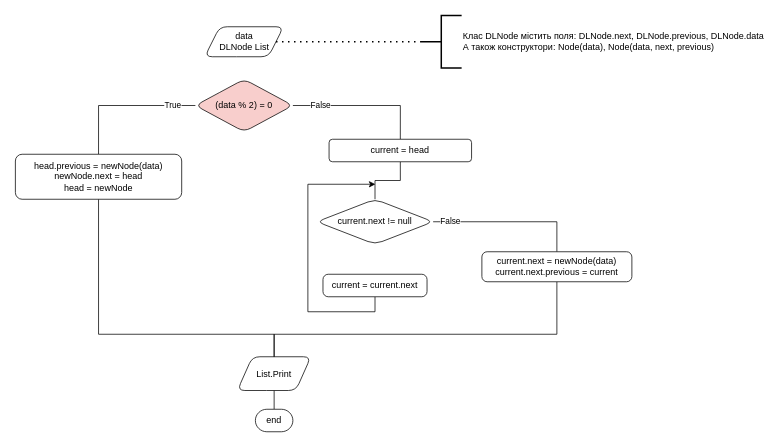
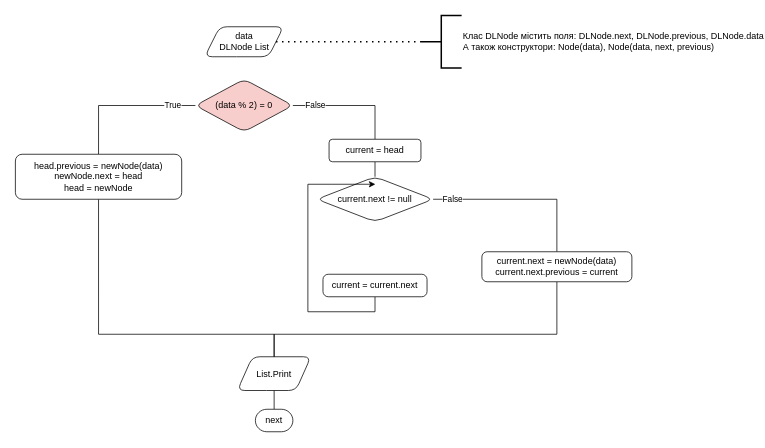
node "current = head": size 143x23 -> 92x23
node "current.next != null": moved (375, 222) -> (375, 199)
node "end": label "end" -> "next"
